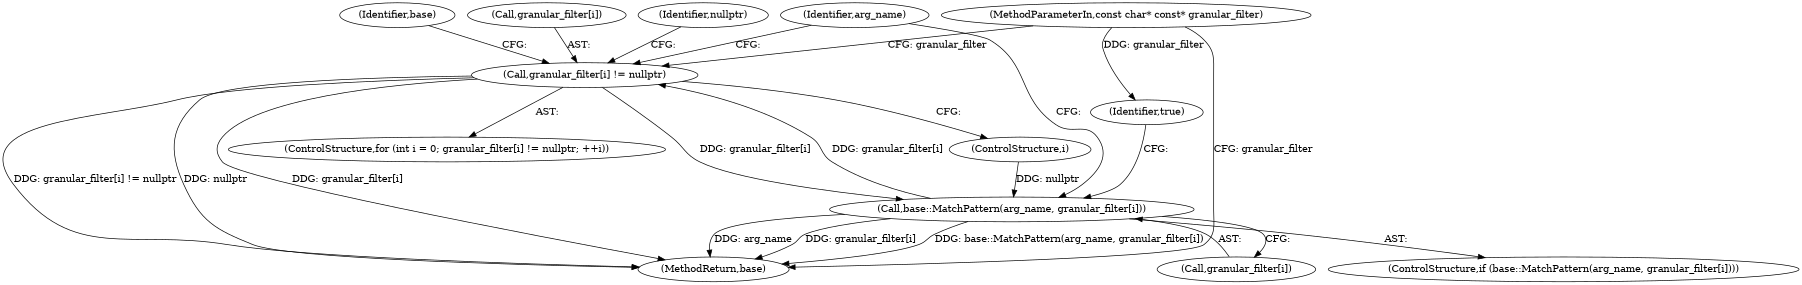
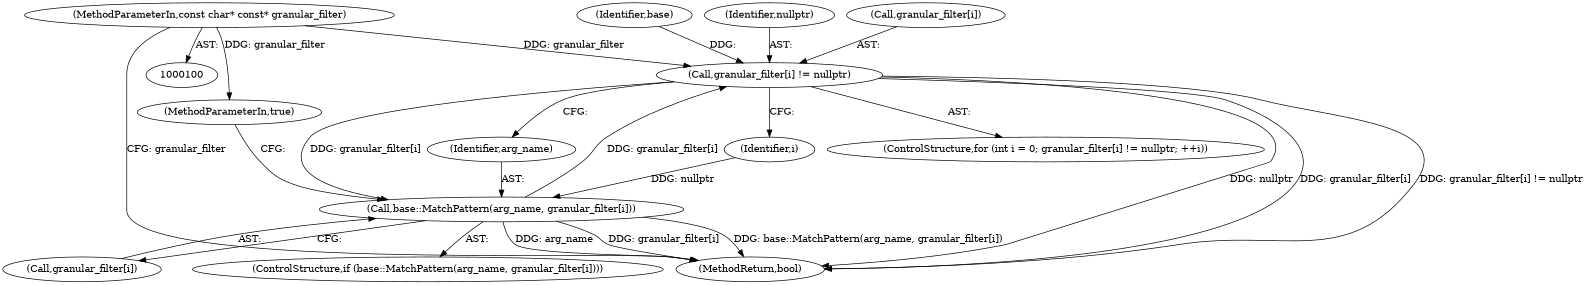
edge "(Identifier,arg_name)" -> "(Call,granular_filter[i] != nullptr)": reversed
edge "(Identifier,base)" -> "(Call,granular_filter[i] != nullptr)": label "CFG: " -> "DDG: "
edge "(Identifier,nullptr)" -> "(Call,granular_filter[i] != nullptr)": label "CFG: " -> "AST: "
edge "(MethodParameterIn,const char* const* granular_filter)" -> "(Call,granular_filter[i] != nullptr)": label "CFG: granular_filter" -> "DDG: granular_filter"
node "1000100": added
edge "(Identifier,arg_name)" -> "(Call,base::MatchPattern(arg_name, granular_filter[i]))": label "CFG: " -> "AST: "
node "(Identifier,true)": label "(Identifier,true)" -> "(MethodParameterIn,true)"
node "(ControlStructure,i)": label "(ControlStructure,i)" -> "(Identifier,i)"
node "(MethodReturn,base)": label "(MethodReturn,base)" -> "(MethodReturn,bool)"
